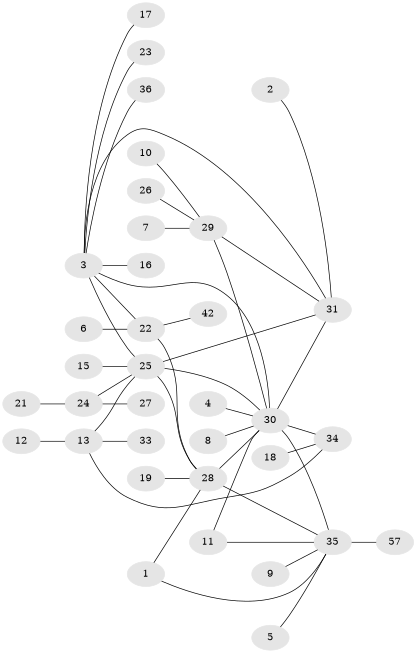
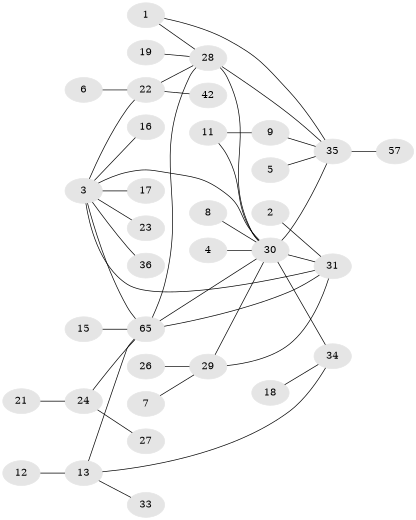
node "10": removed
node "25": label "25" -> "65"
edge "11" -- "35": now "11" -- "9"
